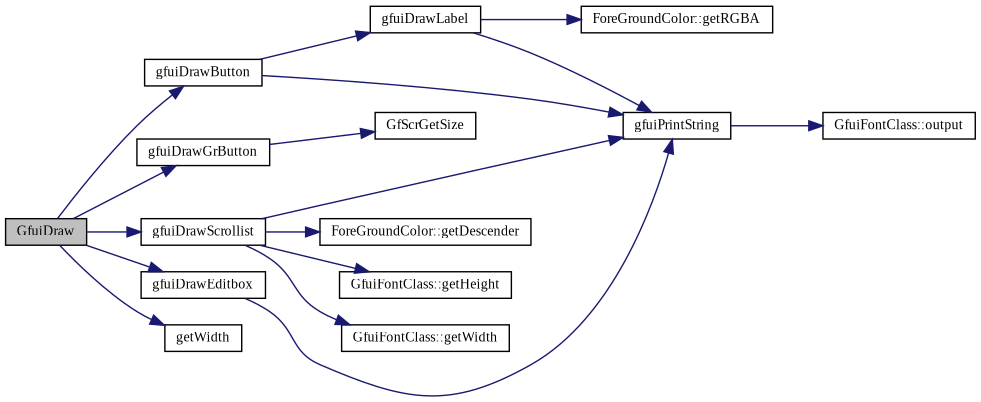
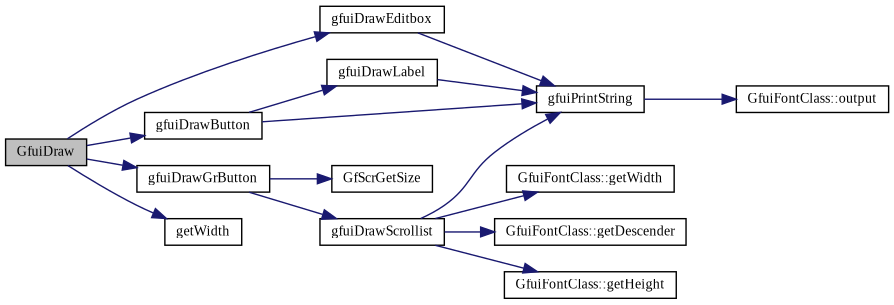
node "ForeGroundColor::getRGBA": removed
edge "GfuiDraw" -> "gfuiDrawScrollist": now "gfuiDrawGrButton" -> "gfuiDrawScrollist"
node "ForeGroundColor::getDescender": label "ForeGroundColor::getDescender" -> "GfuiFontClass::getDescender"
